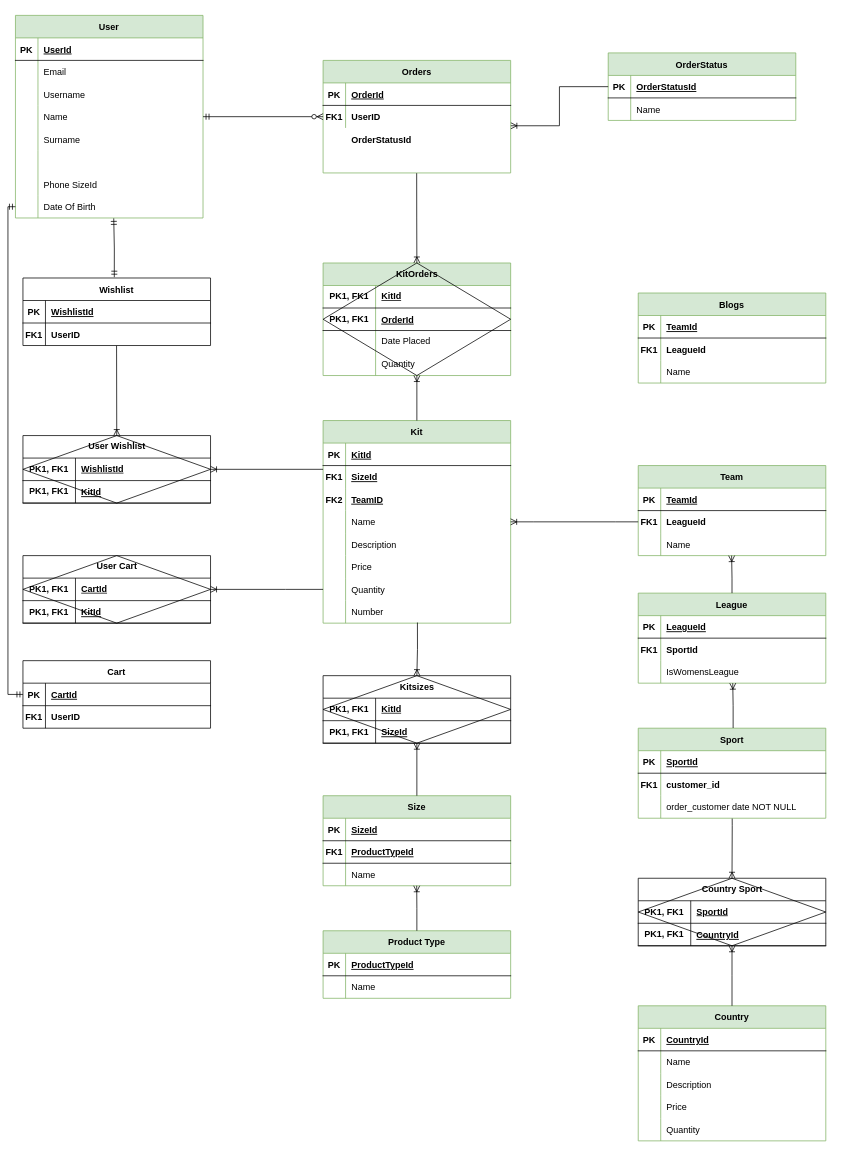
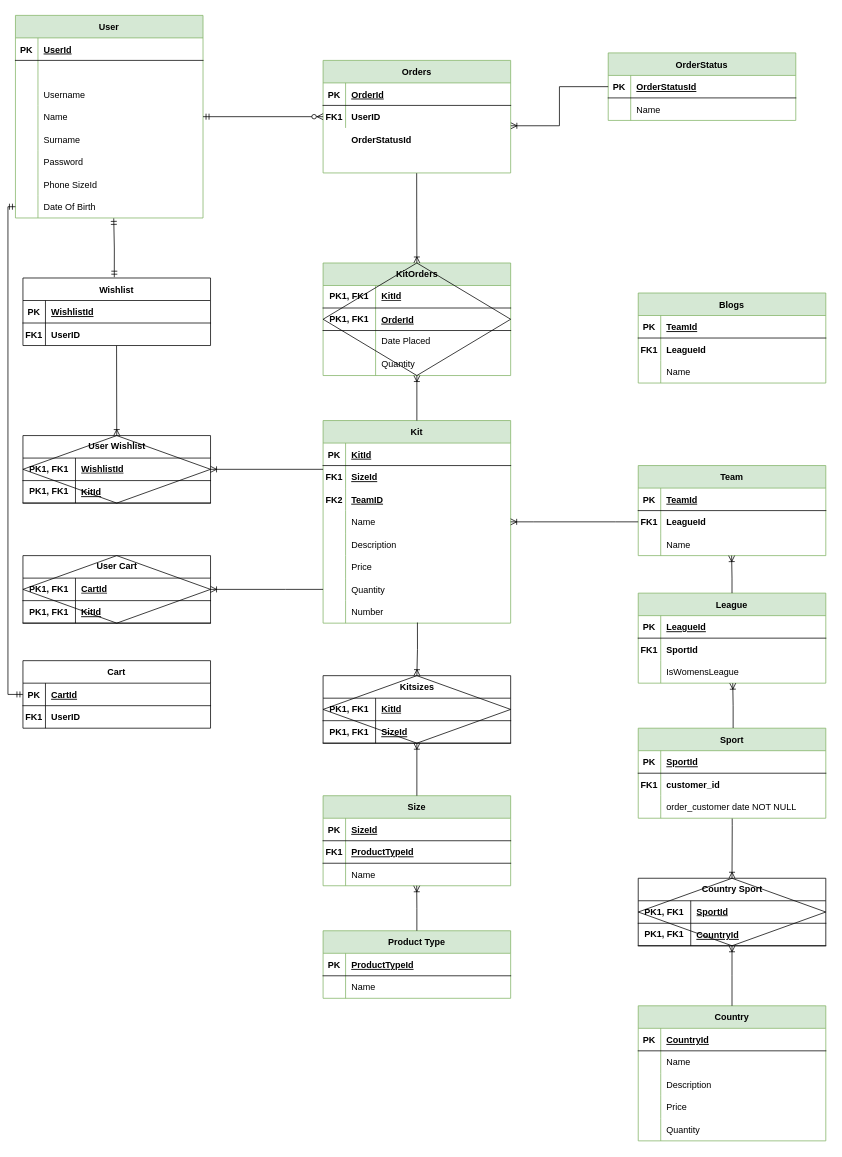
node "Email": removed
node "Password": added
